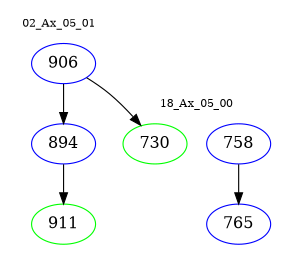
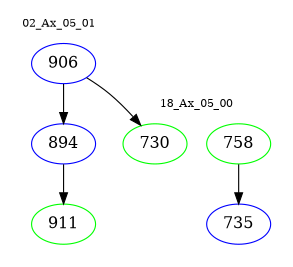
node "758": color blue -> green
node "765": label "765" -> "735"
